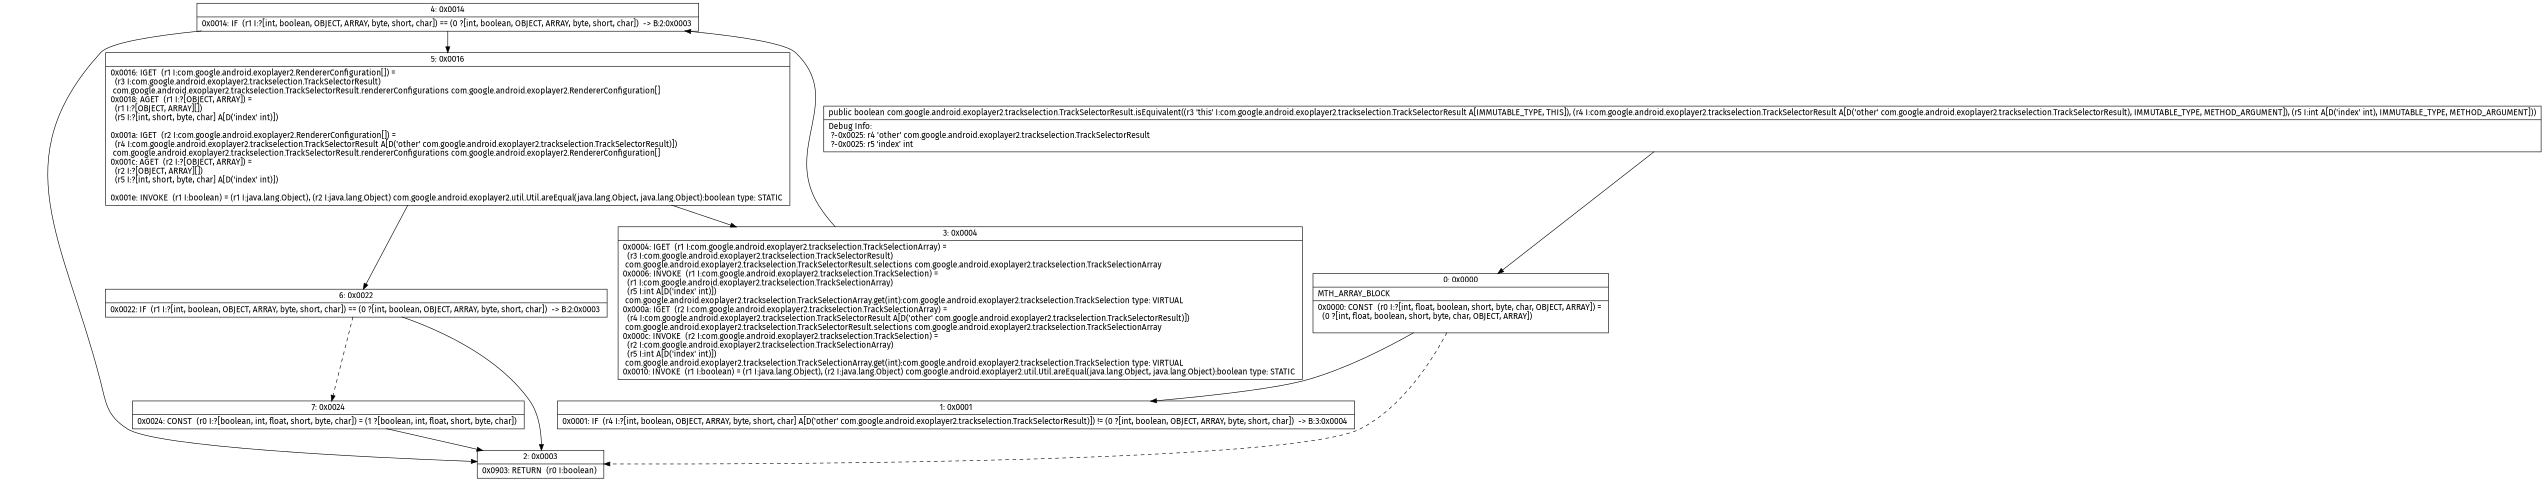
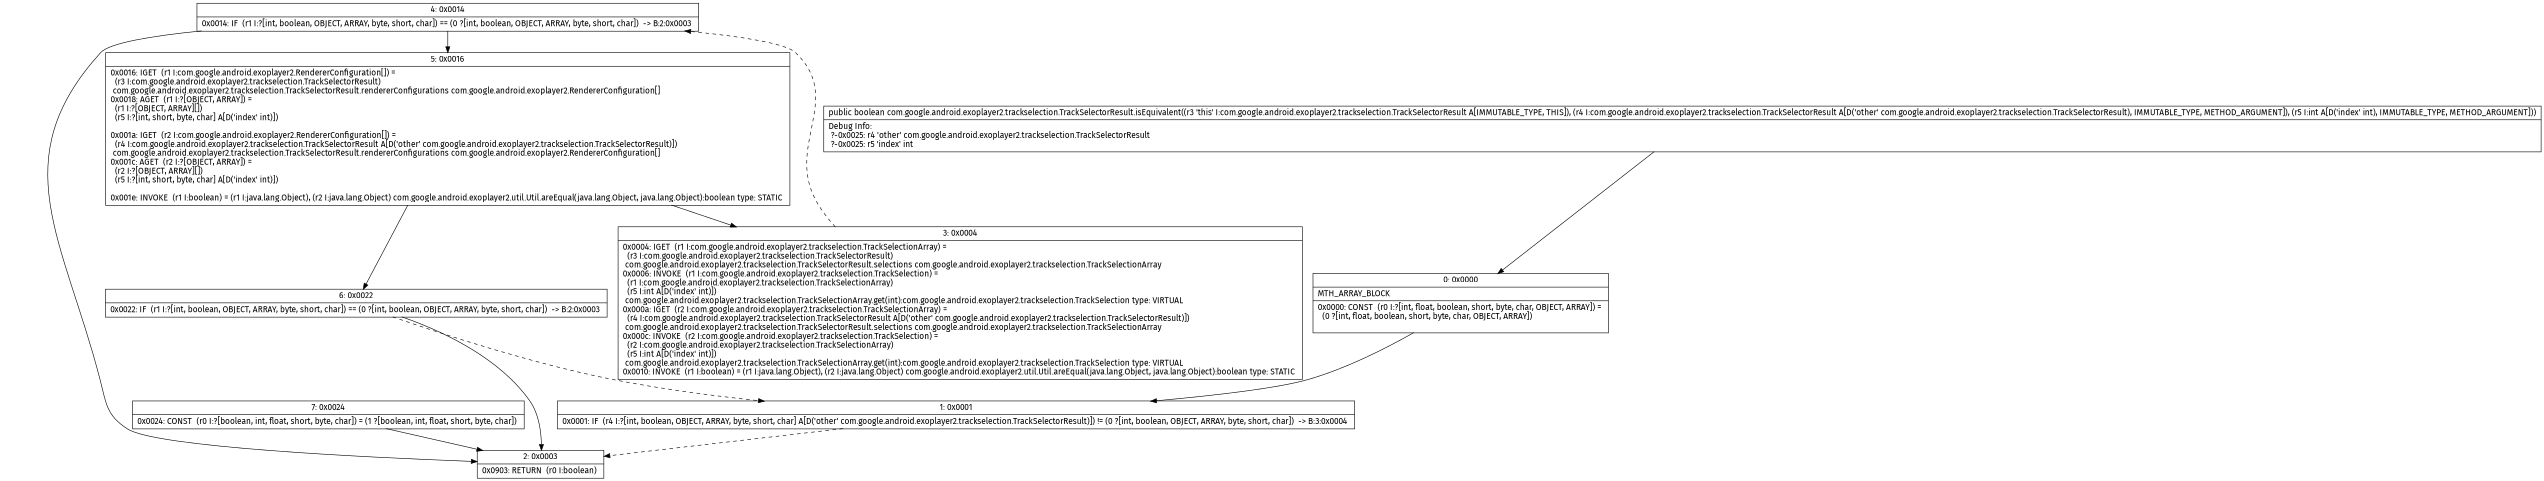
edge "3: 0x0004" -> "4: 0x0014": style solid -> dashed
edge "6: 0x0022" -> "7: 0x0024": now "6: 0x0022" -> "1: 0x0001"
edge "0: 0x0000" -> "2: 0x0003": now "1: 0x0001" -> "2: 0x0003"
